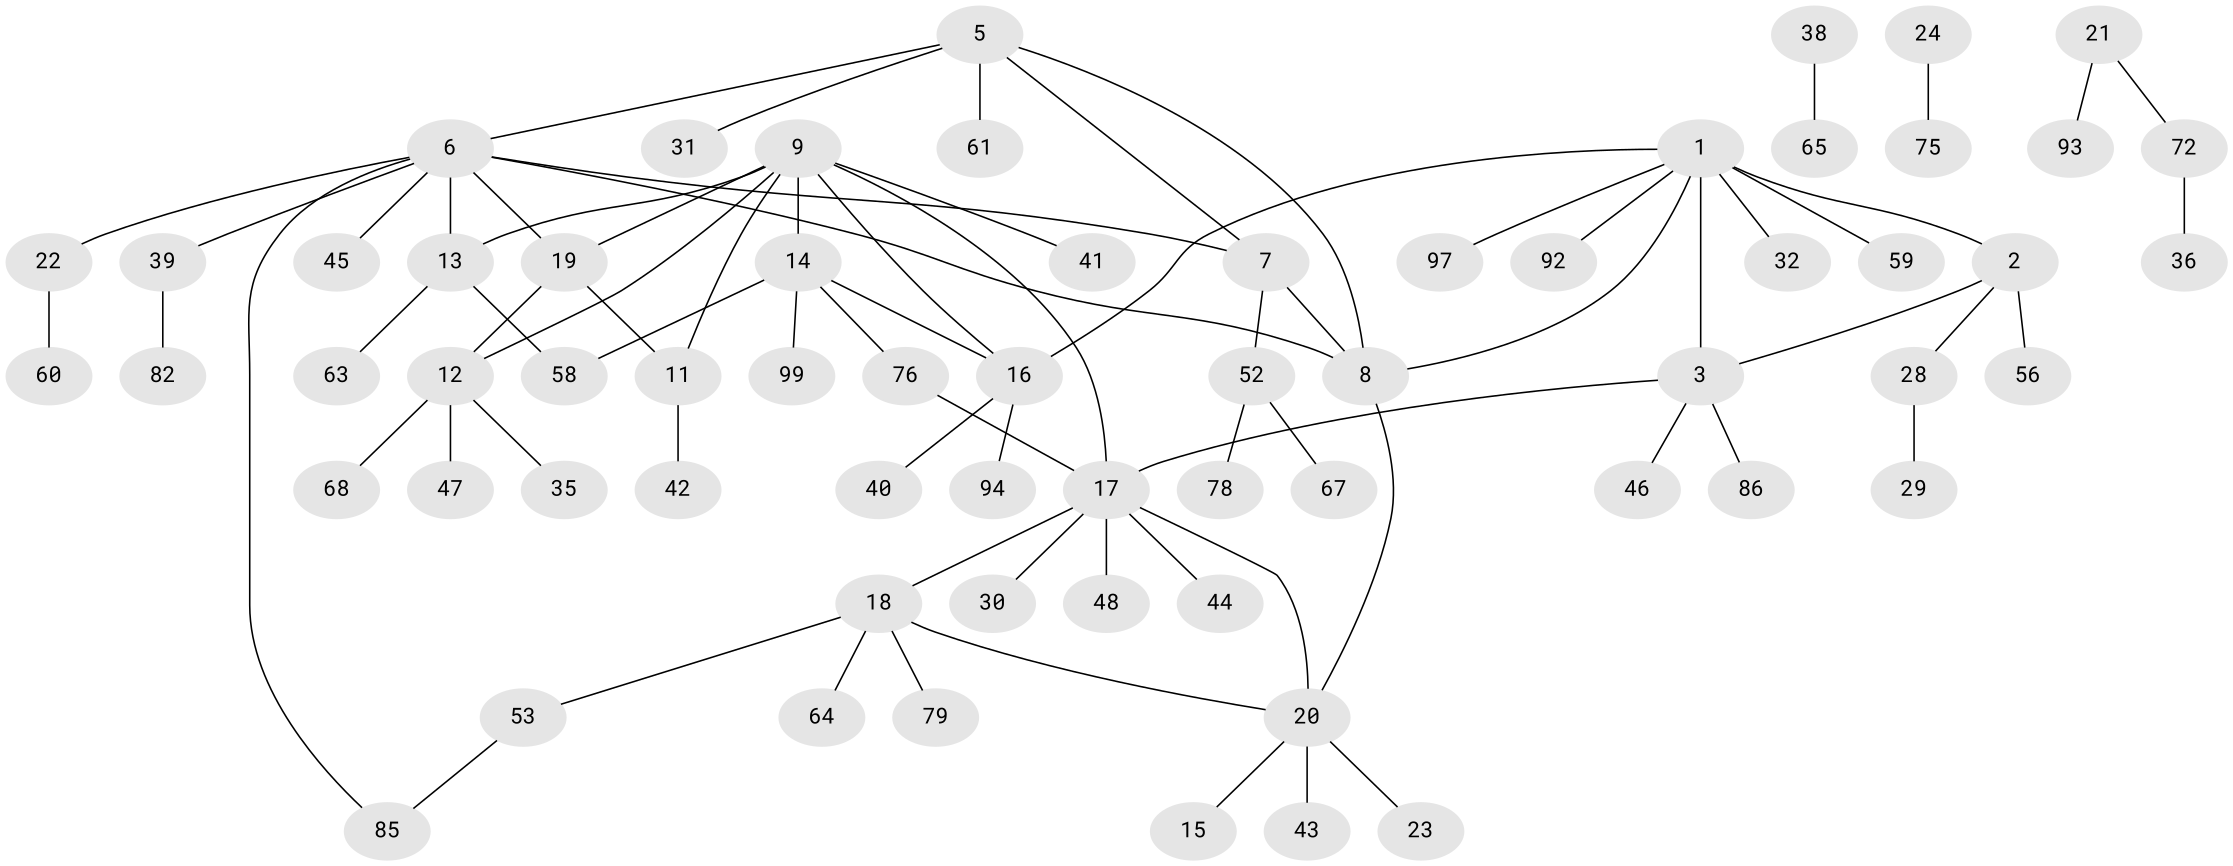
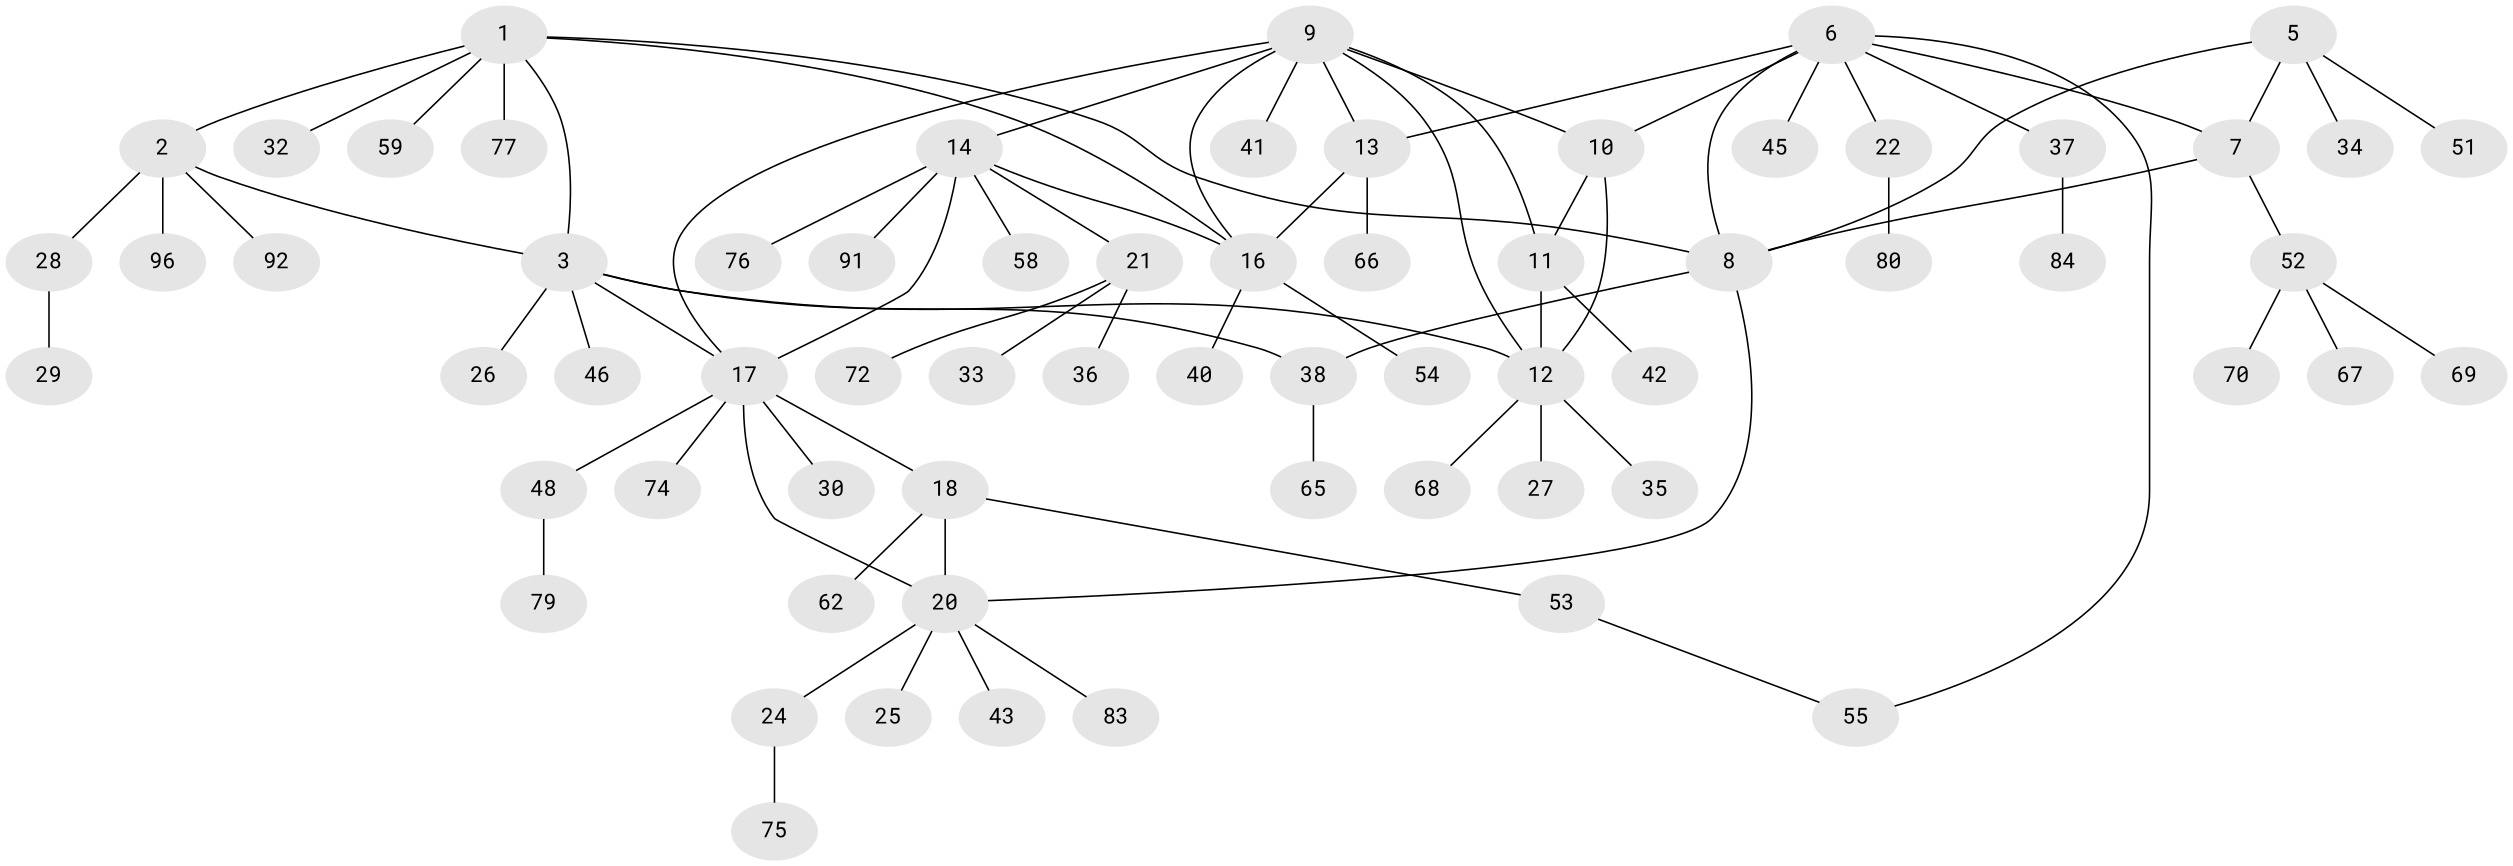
edge "5" -- "6": removed
node "31": label "31" -> "34"
node "61": label "61" -> "51"
node "93": label "93" -> "33"
edge "14" -- "21": added
edge "1" -- "92": now "2" -- "92"
edge "72" -- "36": now "21" -- "36"
node "39": label "39" -> "37"
node "19": label "19" -> "10"
node "97": label "97" -> "77"
edge "3" -- "12": added
edge "8" -- "38": added
edge "13" -- "58": now "13" -- "16"
edge "3" -- "38": added
edge "11" -- "12": added
node "60": label "60" -> "80"
node "82": label "82" -> "84"
node "63": label "63" -> "66"
node "99": label "99" -> "91"
node "56": label "56" -> "96"
node "69": added
edge "76" -- "17": now "14" -- "17"
node "47": label "47" -> "27"
node "94": label "94" -> "54"
node "78": label "78" -> "70"
node "86": label "86" -> "26"
node "44": label "44" -> "74"
edge "20" -- "24": added
edge "18" -- "79": now "48" -- "79"
node "64": label "64" -> "62"
node "85": label "85" -> "55"
node "15": label "15" -> "25"
node "23": label "23" -> "83"
